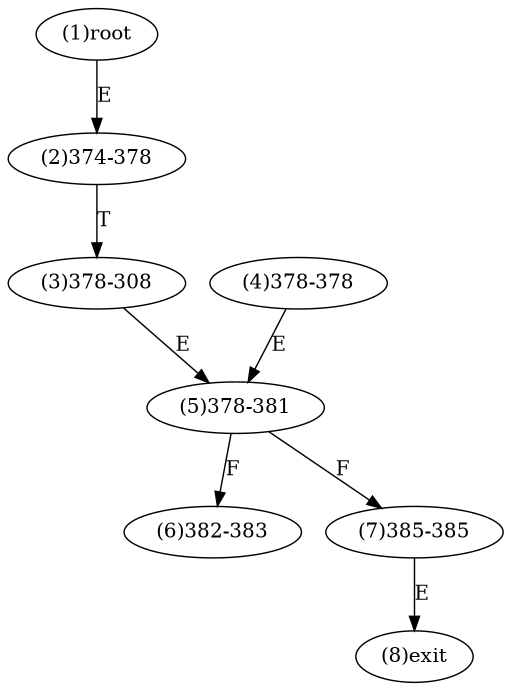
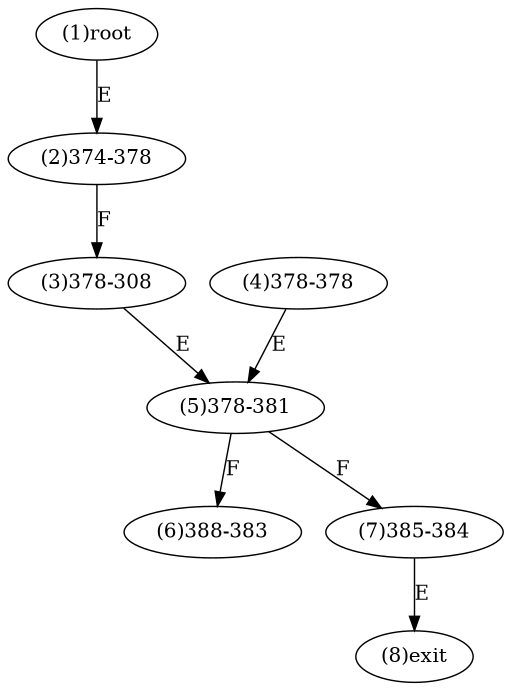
edge "(2)374-378" -> "(3)378-308": label "T" -> "F"
node "(6)382-383": label "(6)382-383" -> "(6)388-383"
node "(7)385-385": label "(7)385-385" -> "(7)385-384"
